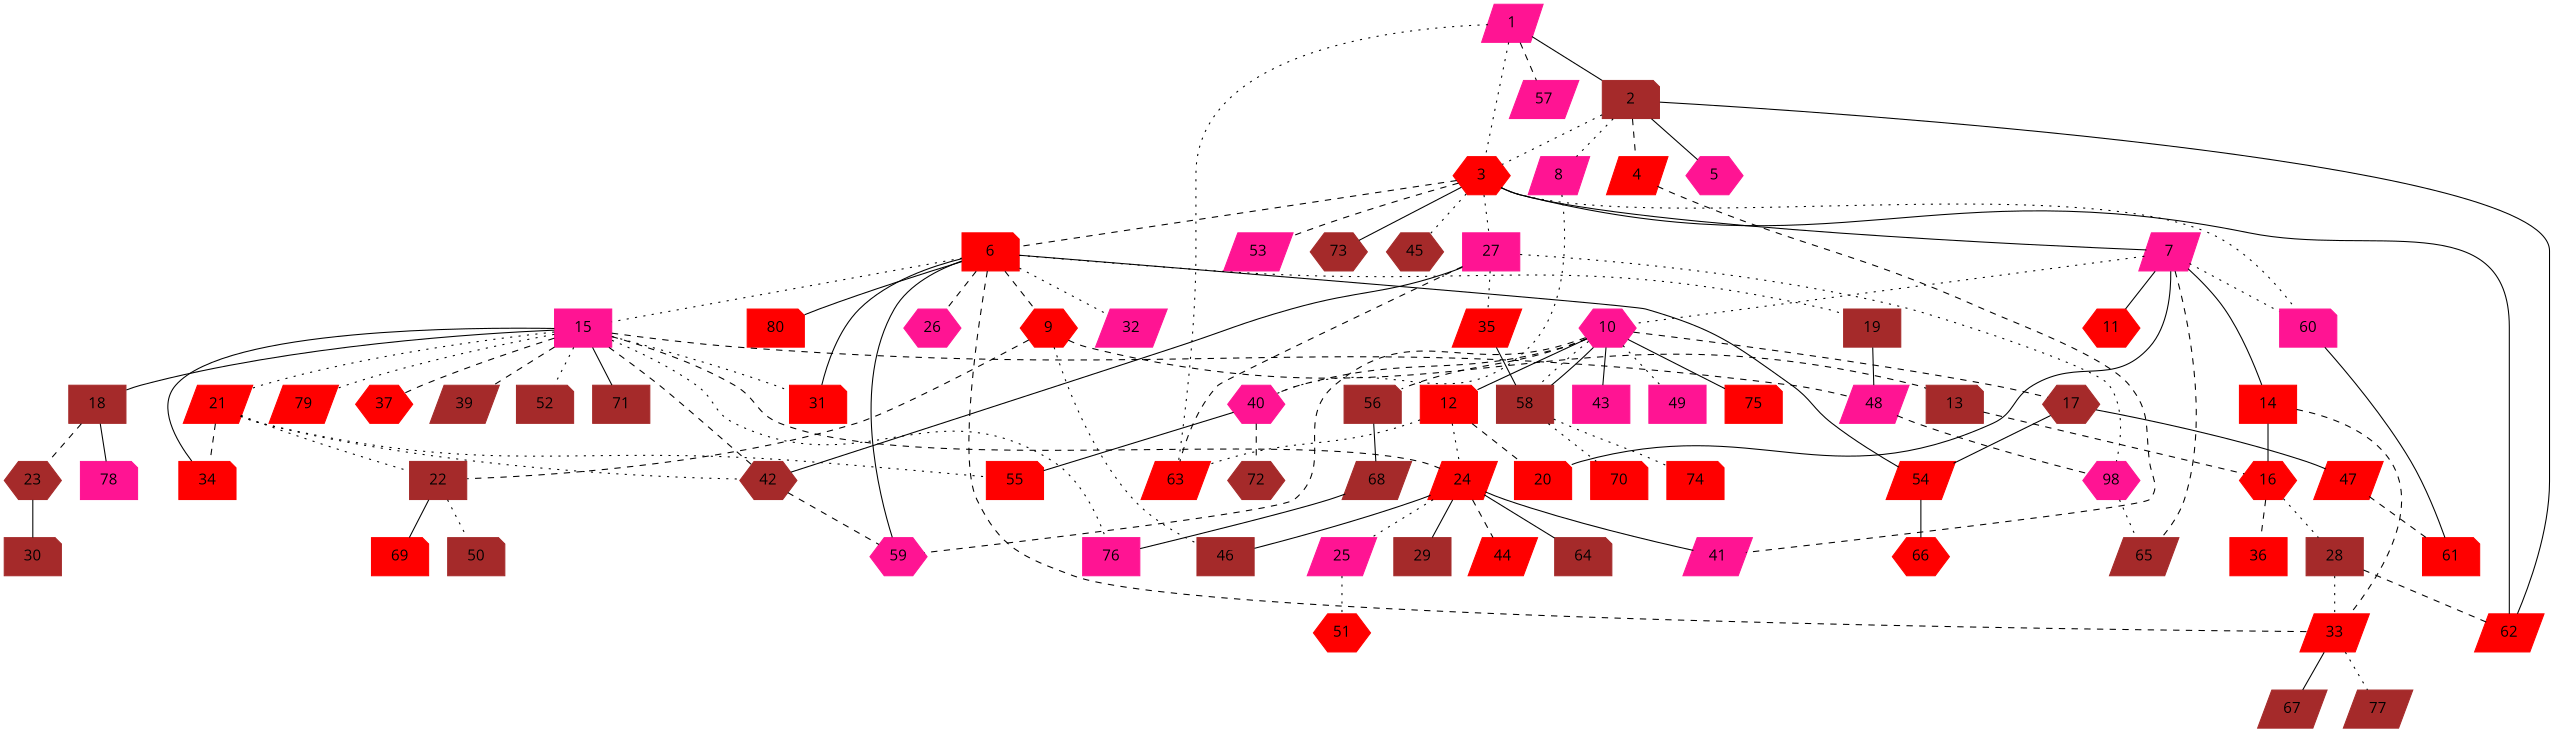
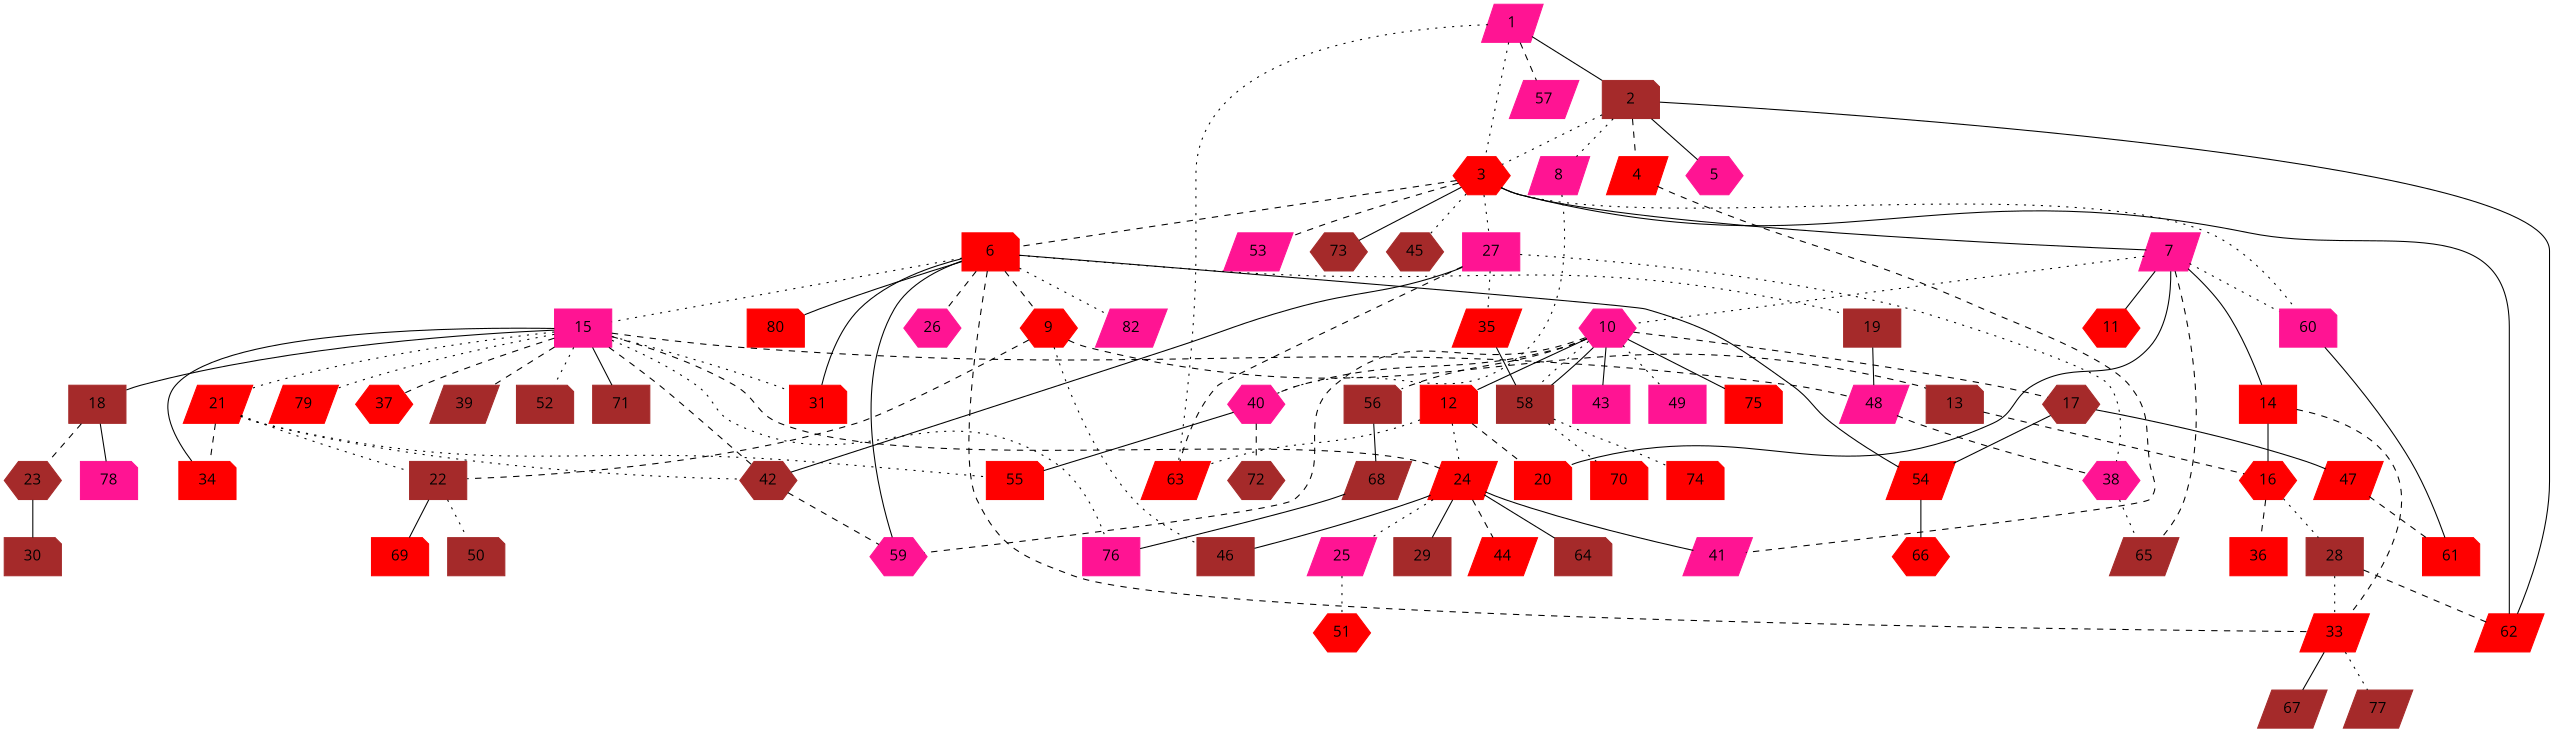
node "32": label "32" -> "82"
node "98": label "98" -> "38"
